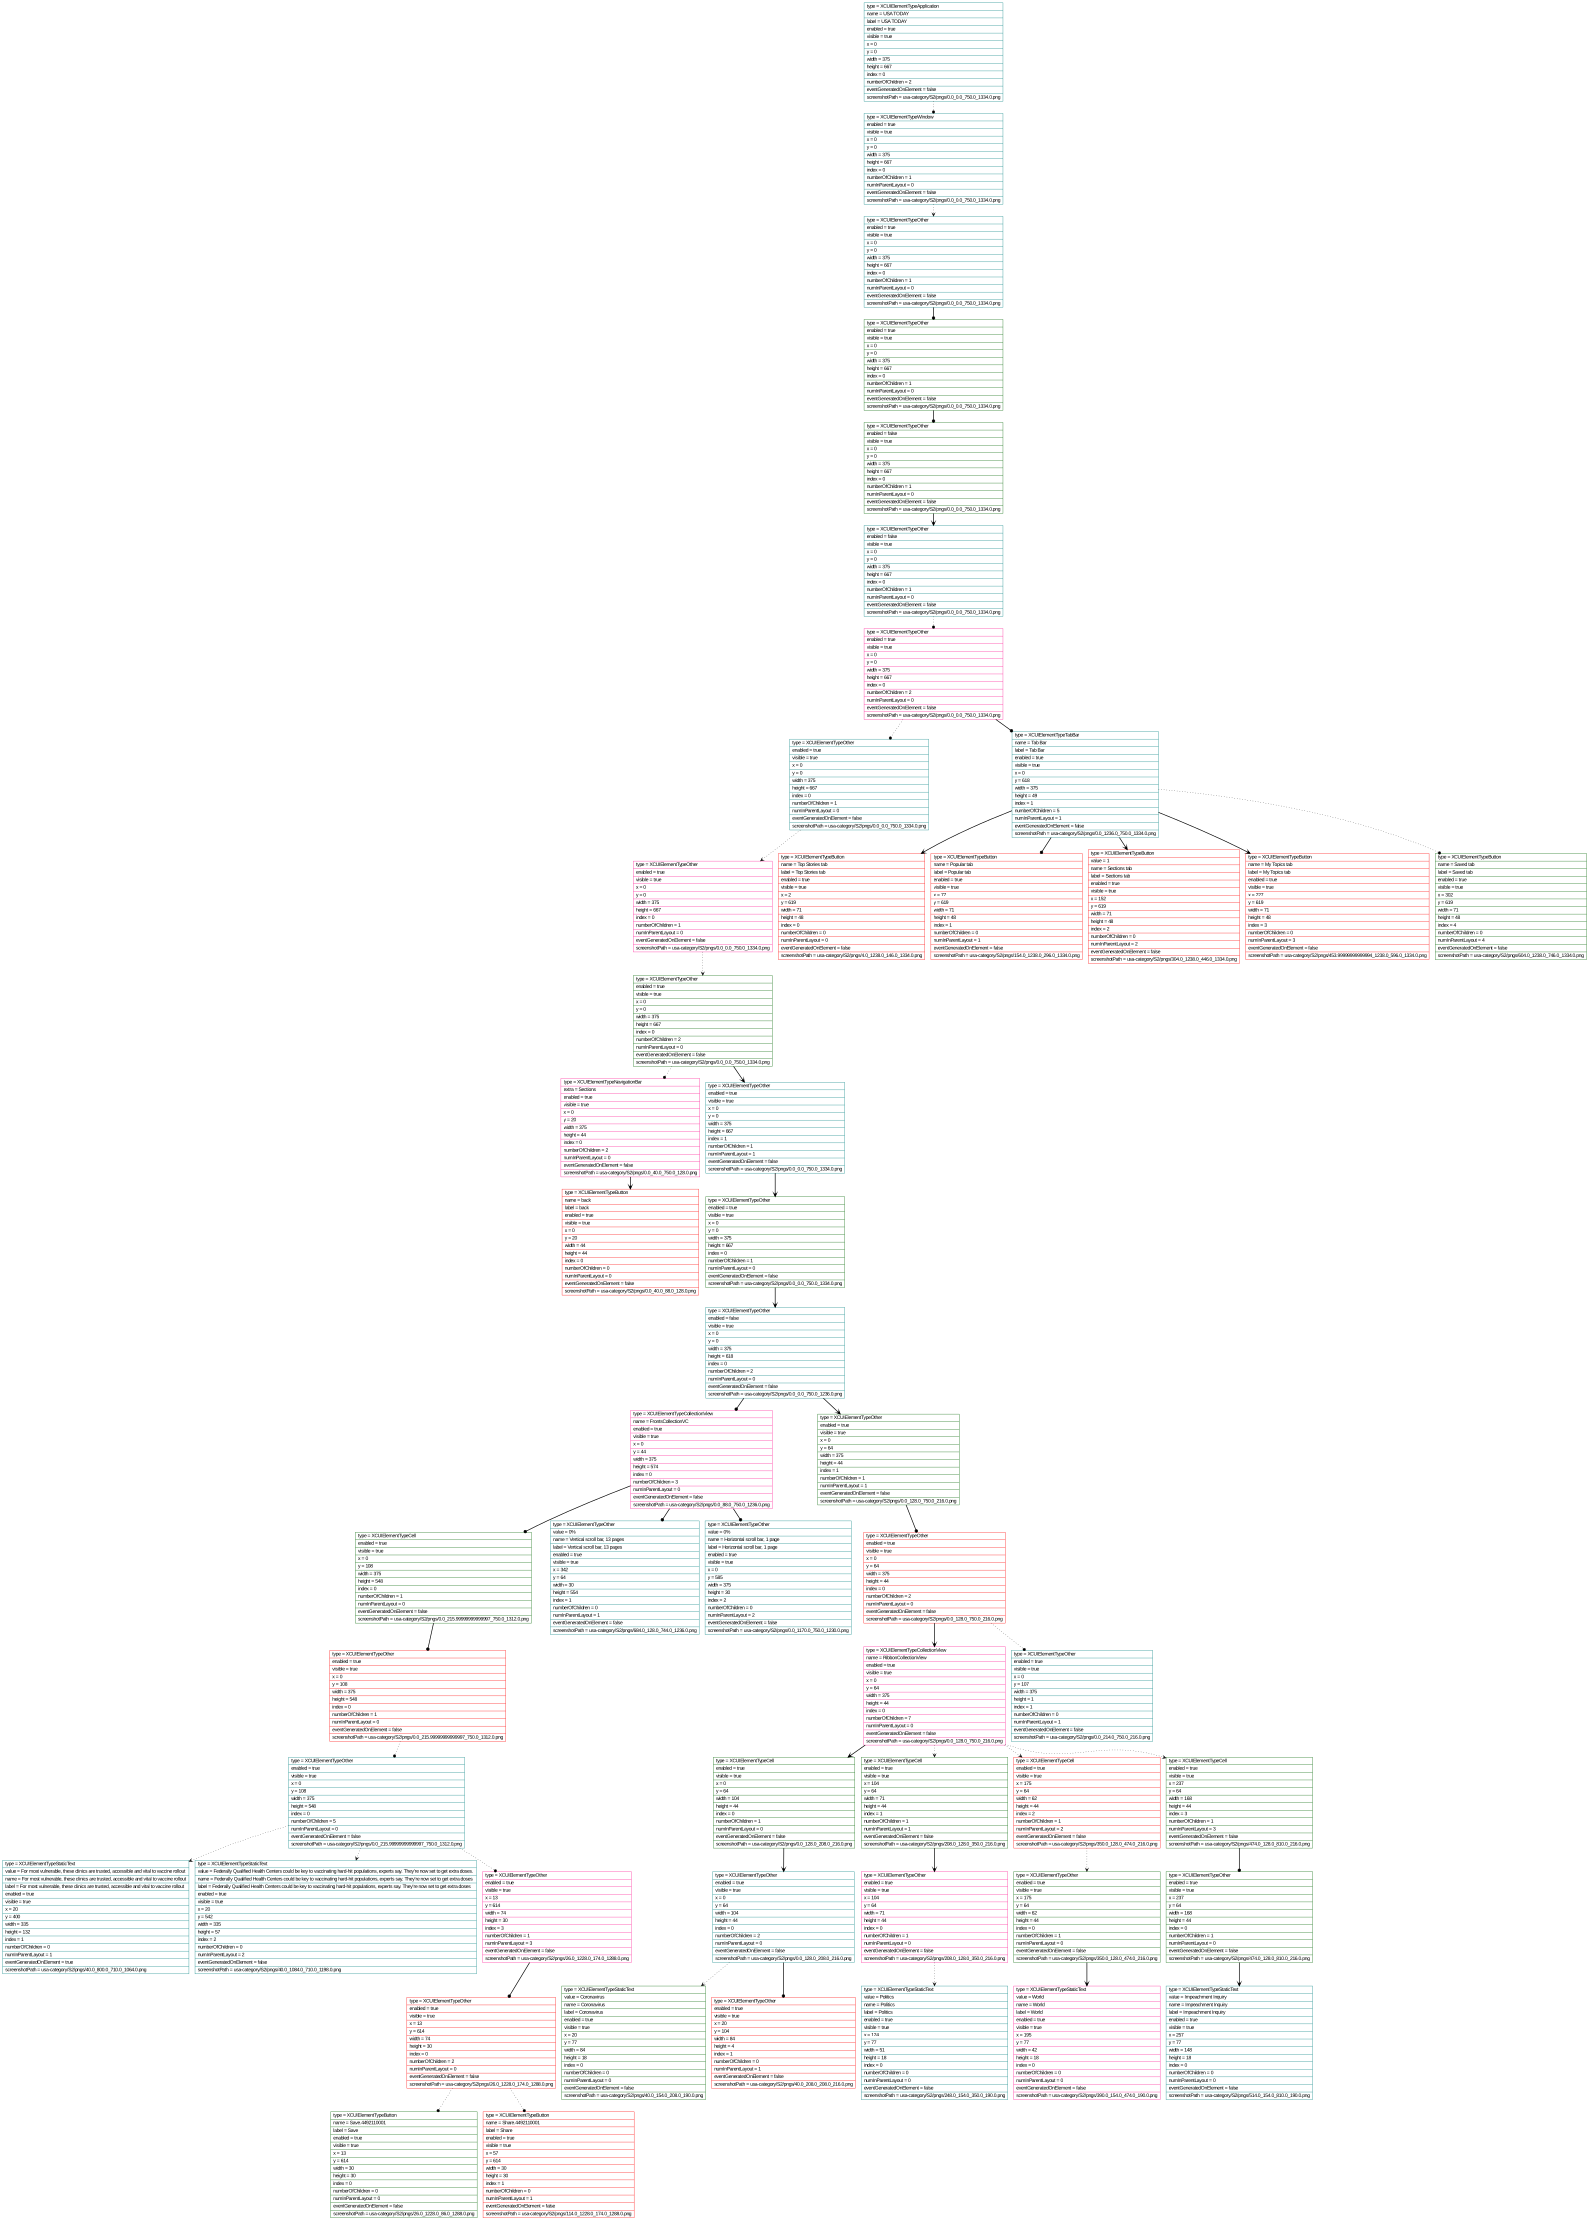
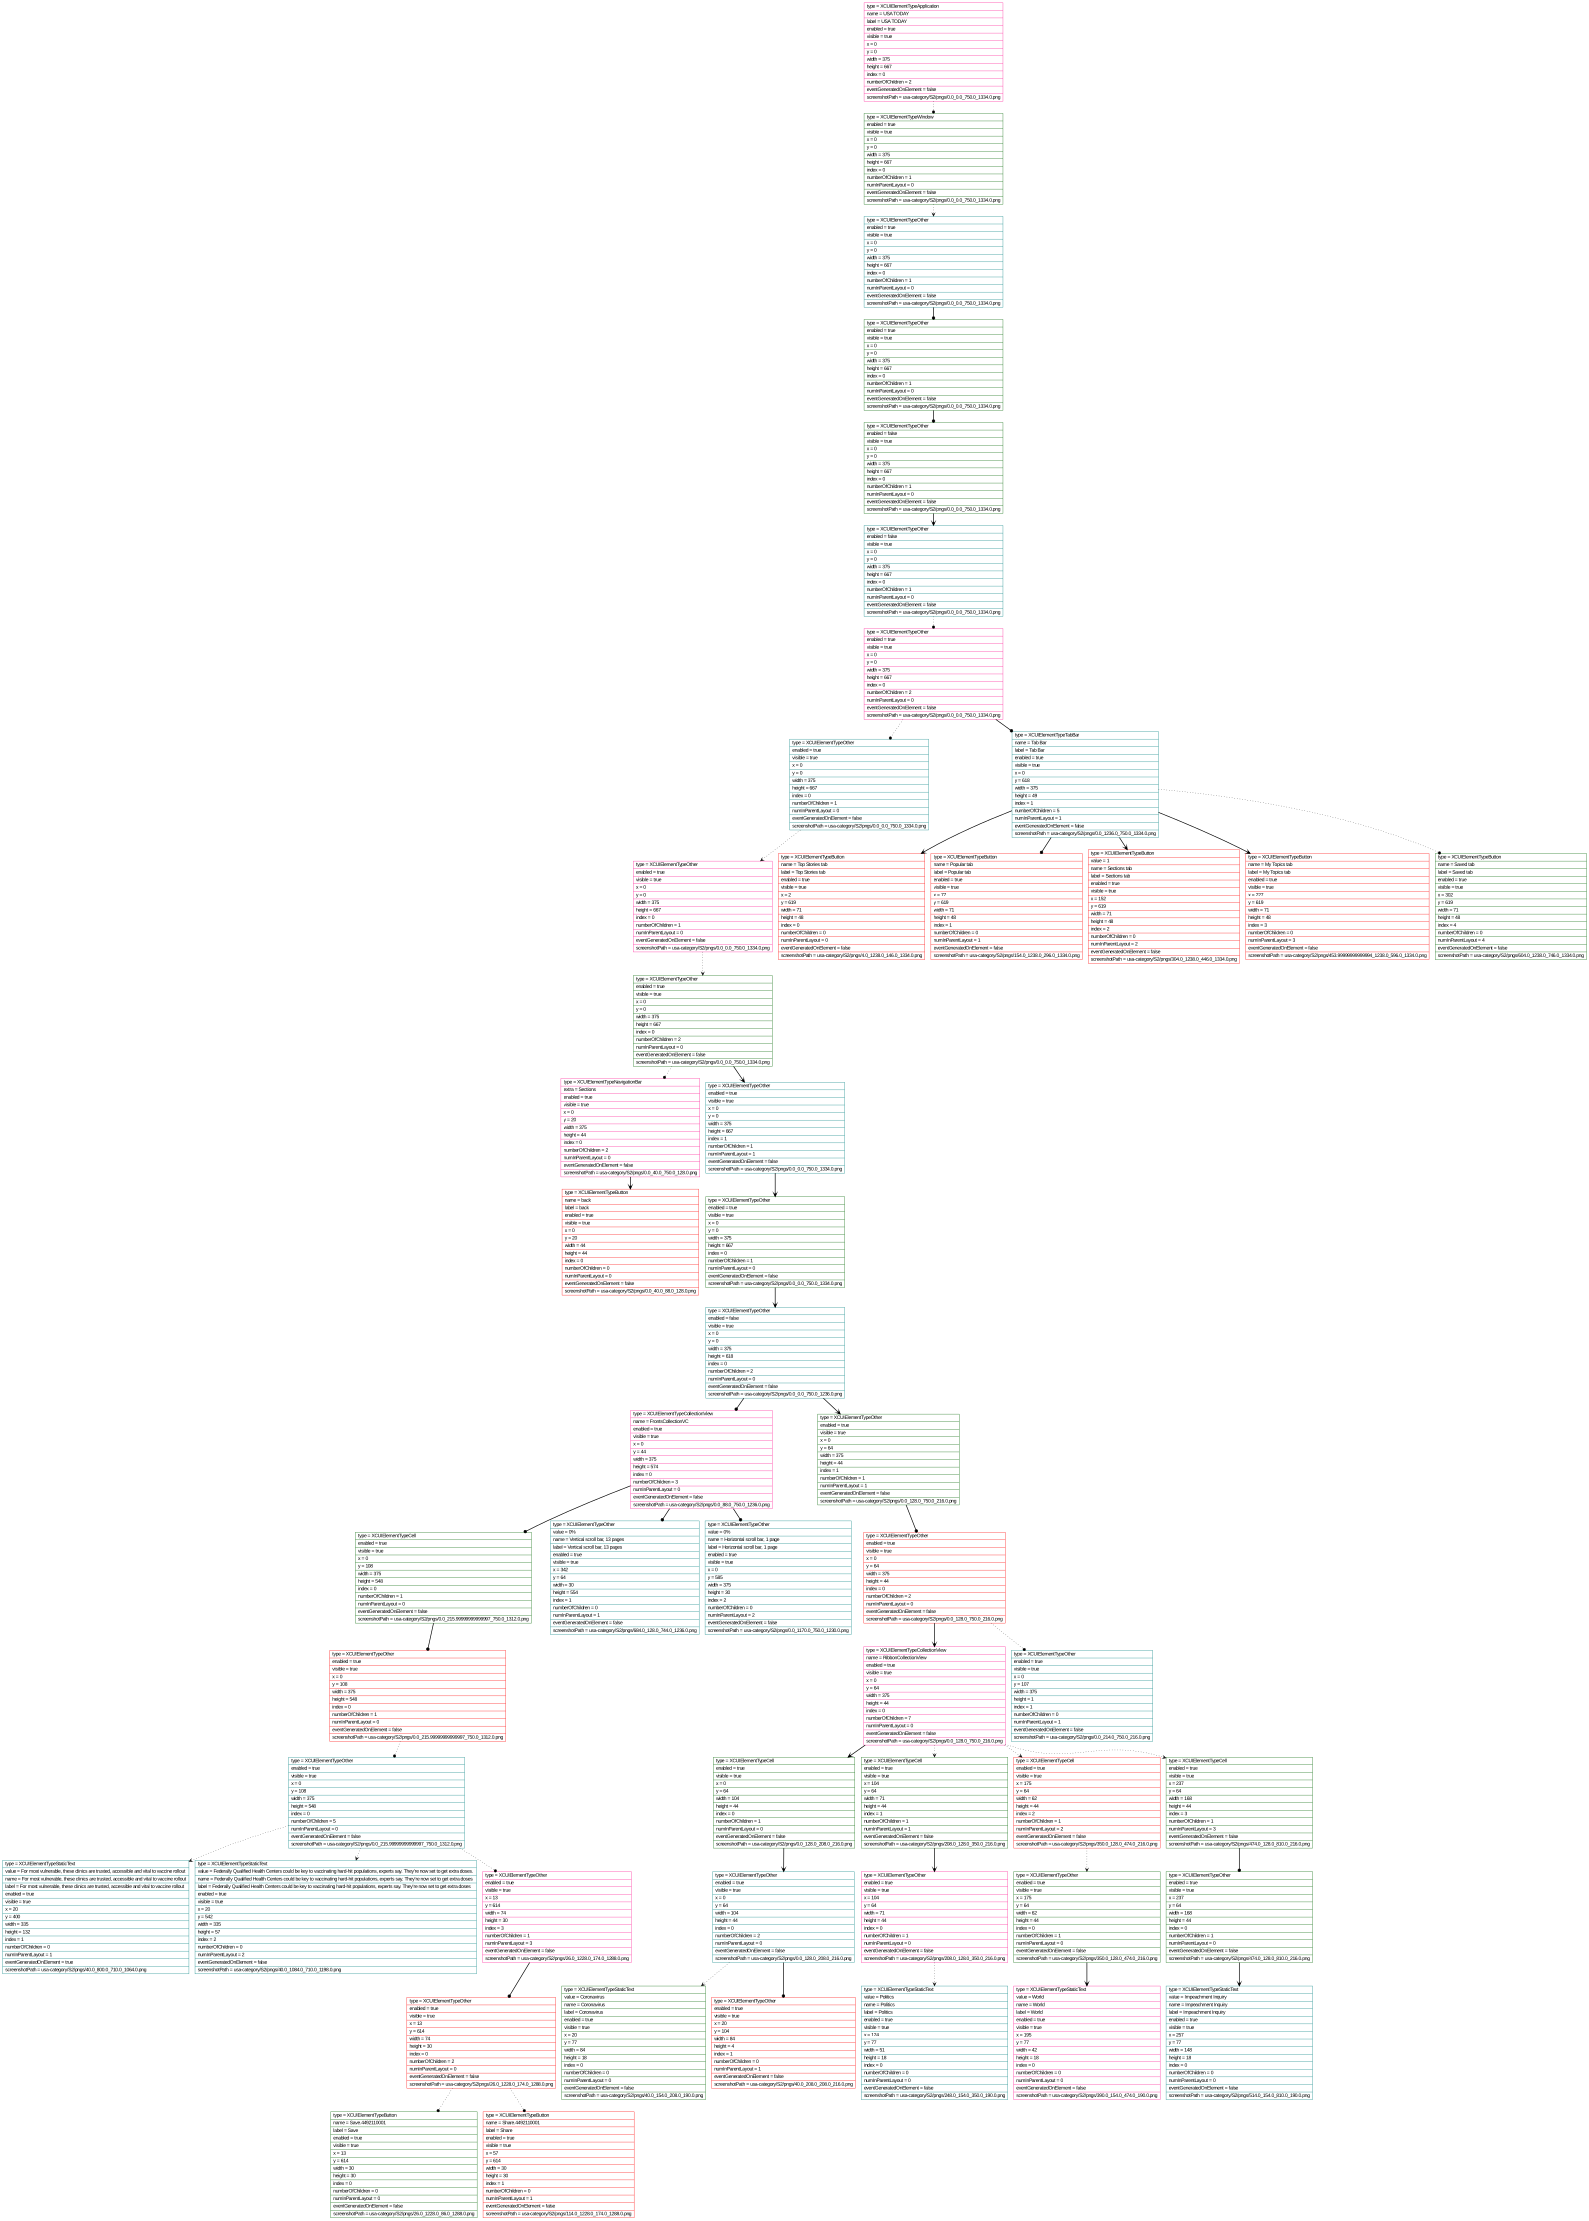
node "type = XCUIElementTypeApplication": color teal -> deeppink
node "type = XCUIElementTypeWindow": color teal -> darkgreen
